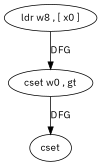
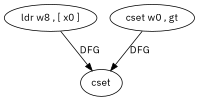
edge "ldr w8 , [ x0 ]" -> "cset w0 , gt": now "ldr w8 , [ x0 ]" -> "cset"
